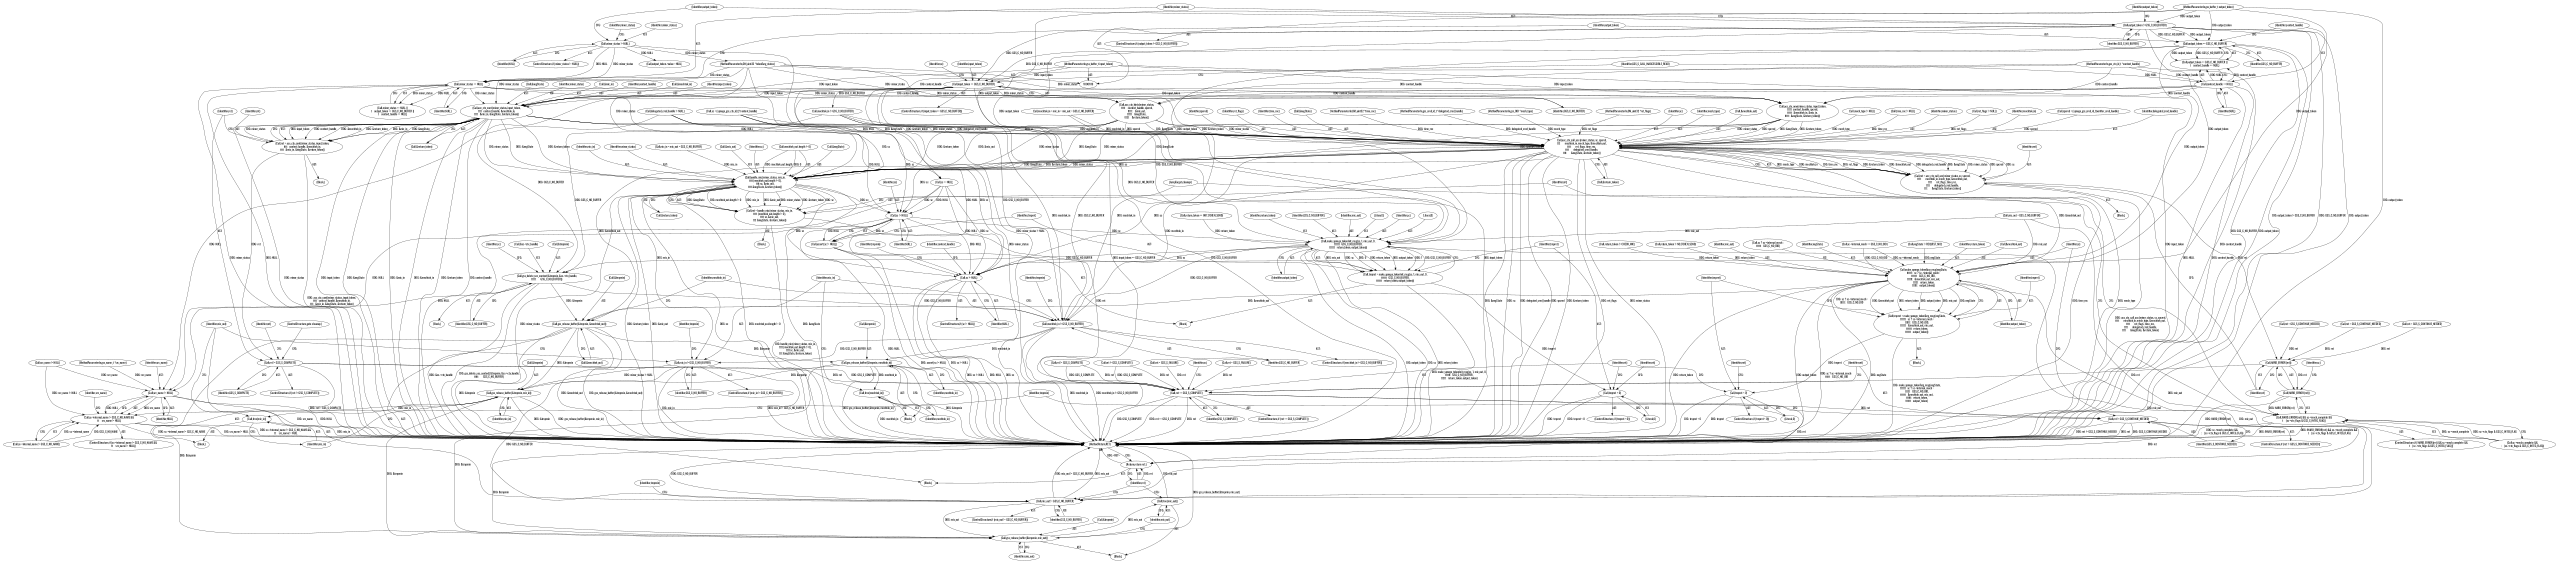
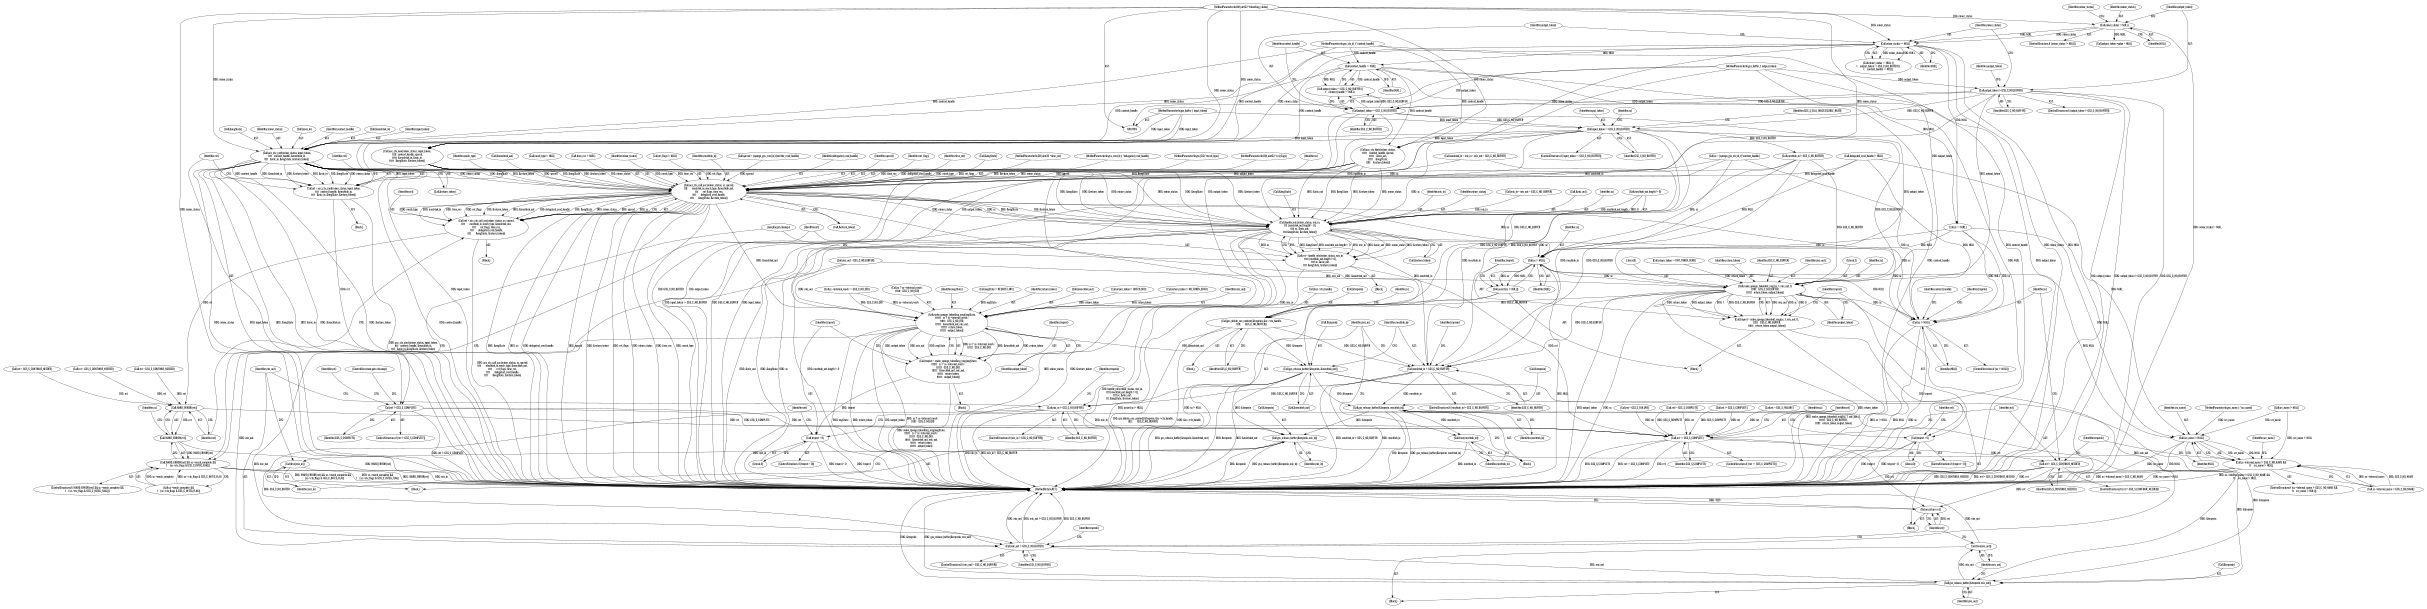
edge "(Call,minor_status != NULL)" -> "(MethodParameterIn,OM_uint32 *tokenTarg_status)": reversed
edge "(Identifier,GSS_S_CALL_INACCESSIBLE_READ)" -> "(Call,context_handle == NULL)": now "(Call,minor_status == NULL)" -> "(Call,context_handle == NULL)"
edge "(Call,mic_in != GSS_C_NO_BUFFER)" -> "(Call,gss_release_buffer(&tmpmin, mic_in))": label "DDG: minor_status != NULL" -> "DDG: mic_in"
